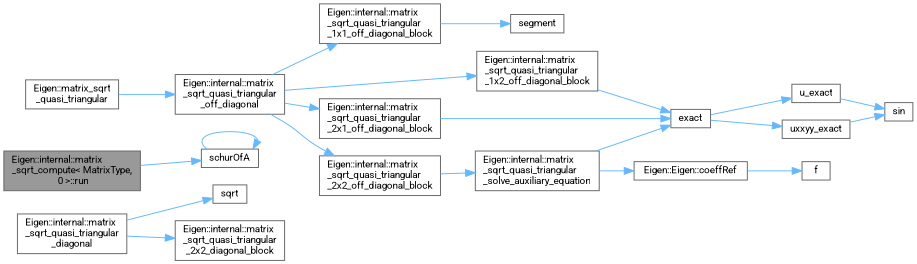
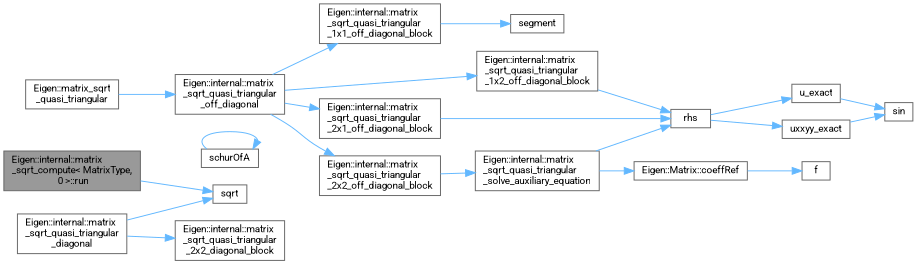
node "exact": label "exact" -> "rhs"
edge "Eigen::internal::matrix _sqrt_compute< MatrixType, 0 >::run" -> "schurOfA": now "Eigen::internal::matrix _sqrt_compute< MatrixType, 0 >::run" -> "sqrt"
node "Eigen::Eigen::coeffRef": label "Eigen::Eigen::coeffRef" -> "Eigen::Matrix::coeffRef"
